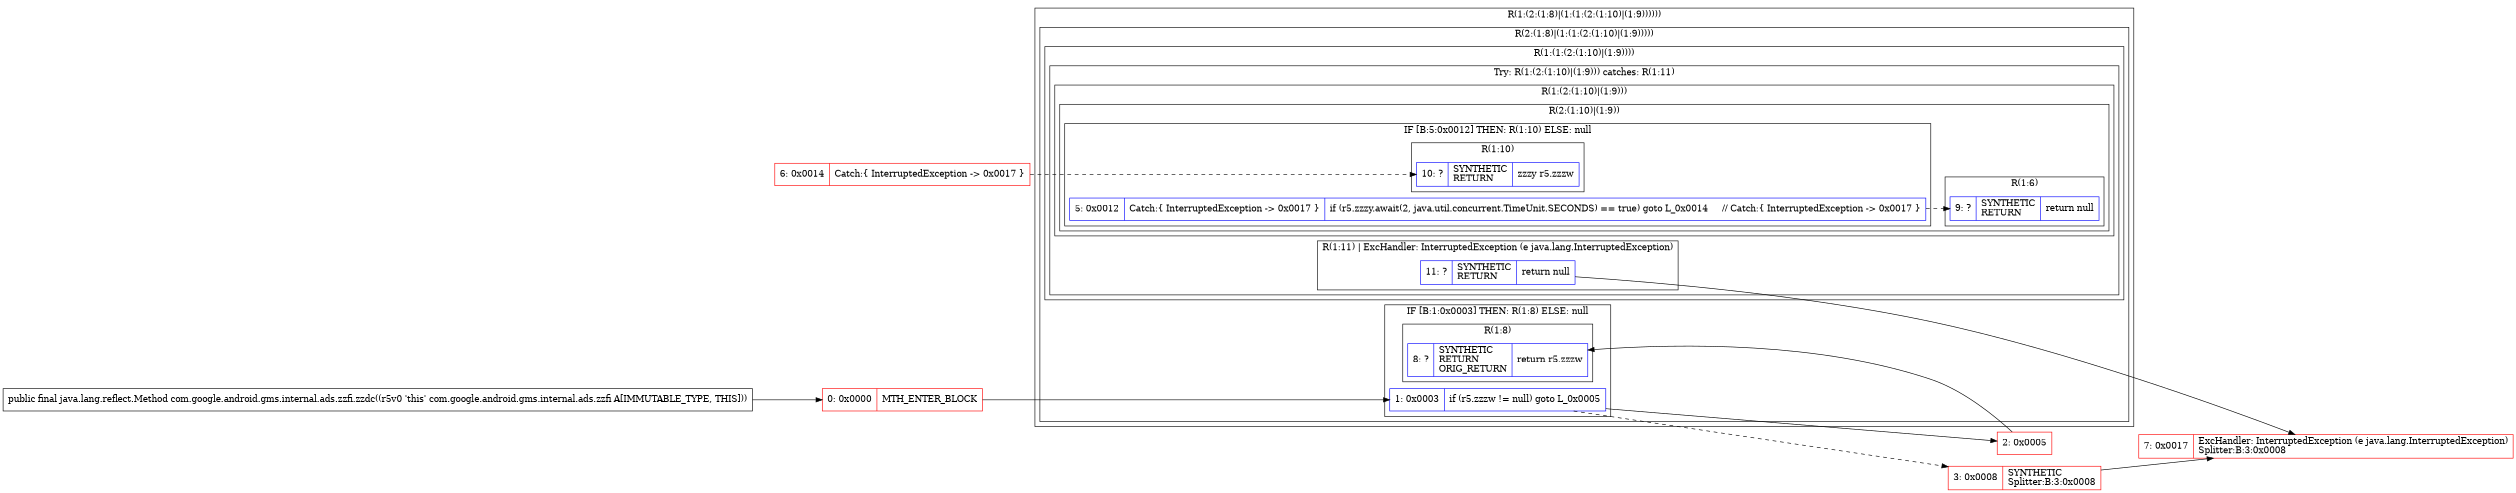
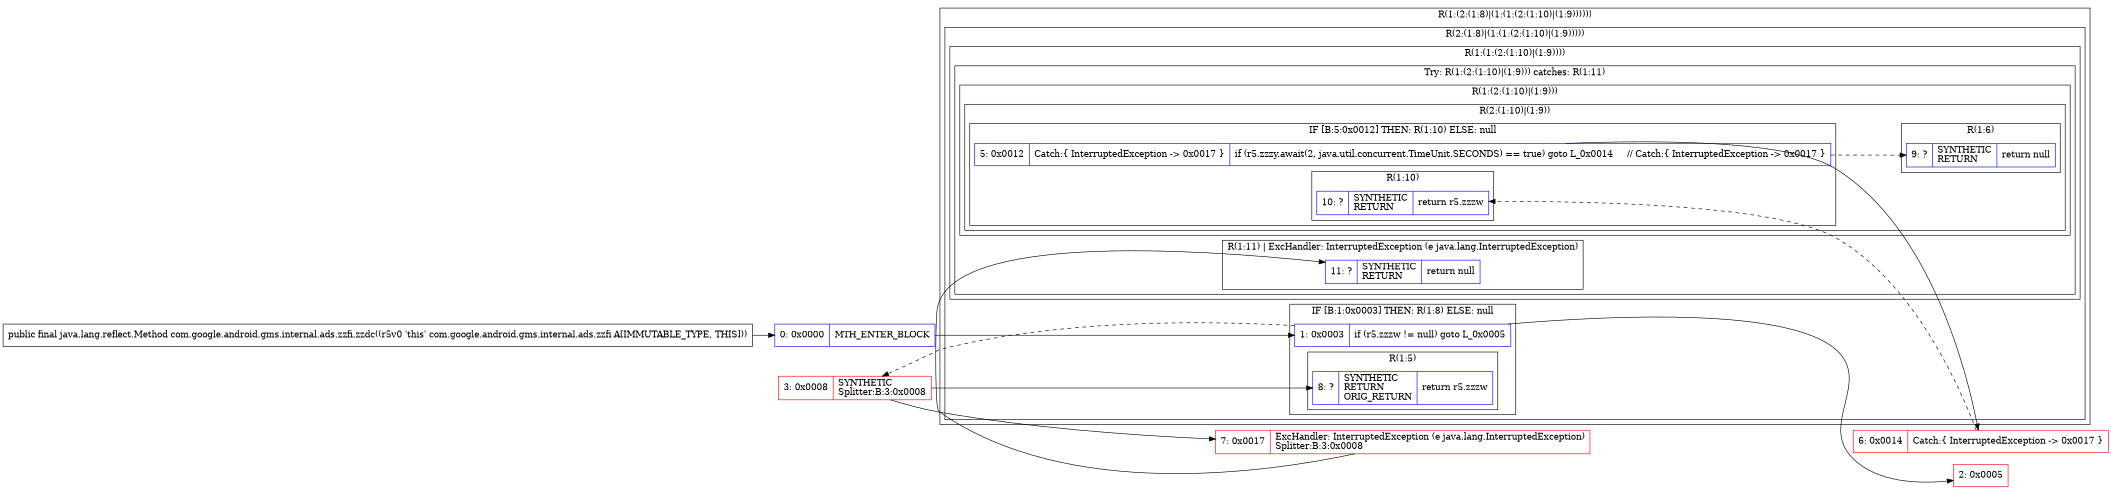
node "10: ?": text "zzzy r5.zzzw" -> "return r5.zzzw"
edge "5: 0x0012" -> "6: 0x0014": added
edge "11: ?" -> "7: 0x0017": reversed
cluster "R(1:8)": label "R(1:8)" -> "R(1:5)"
edge "2: 0x0005" -> "8: ?": now "3: 0x0008" -> "8: ?"
node "0: 0x0000": color red -> blue
